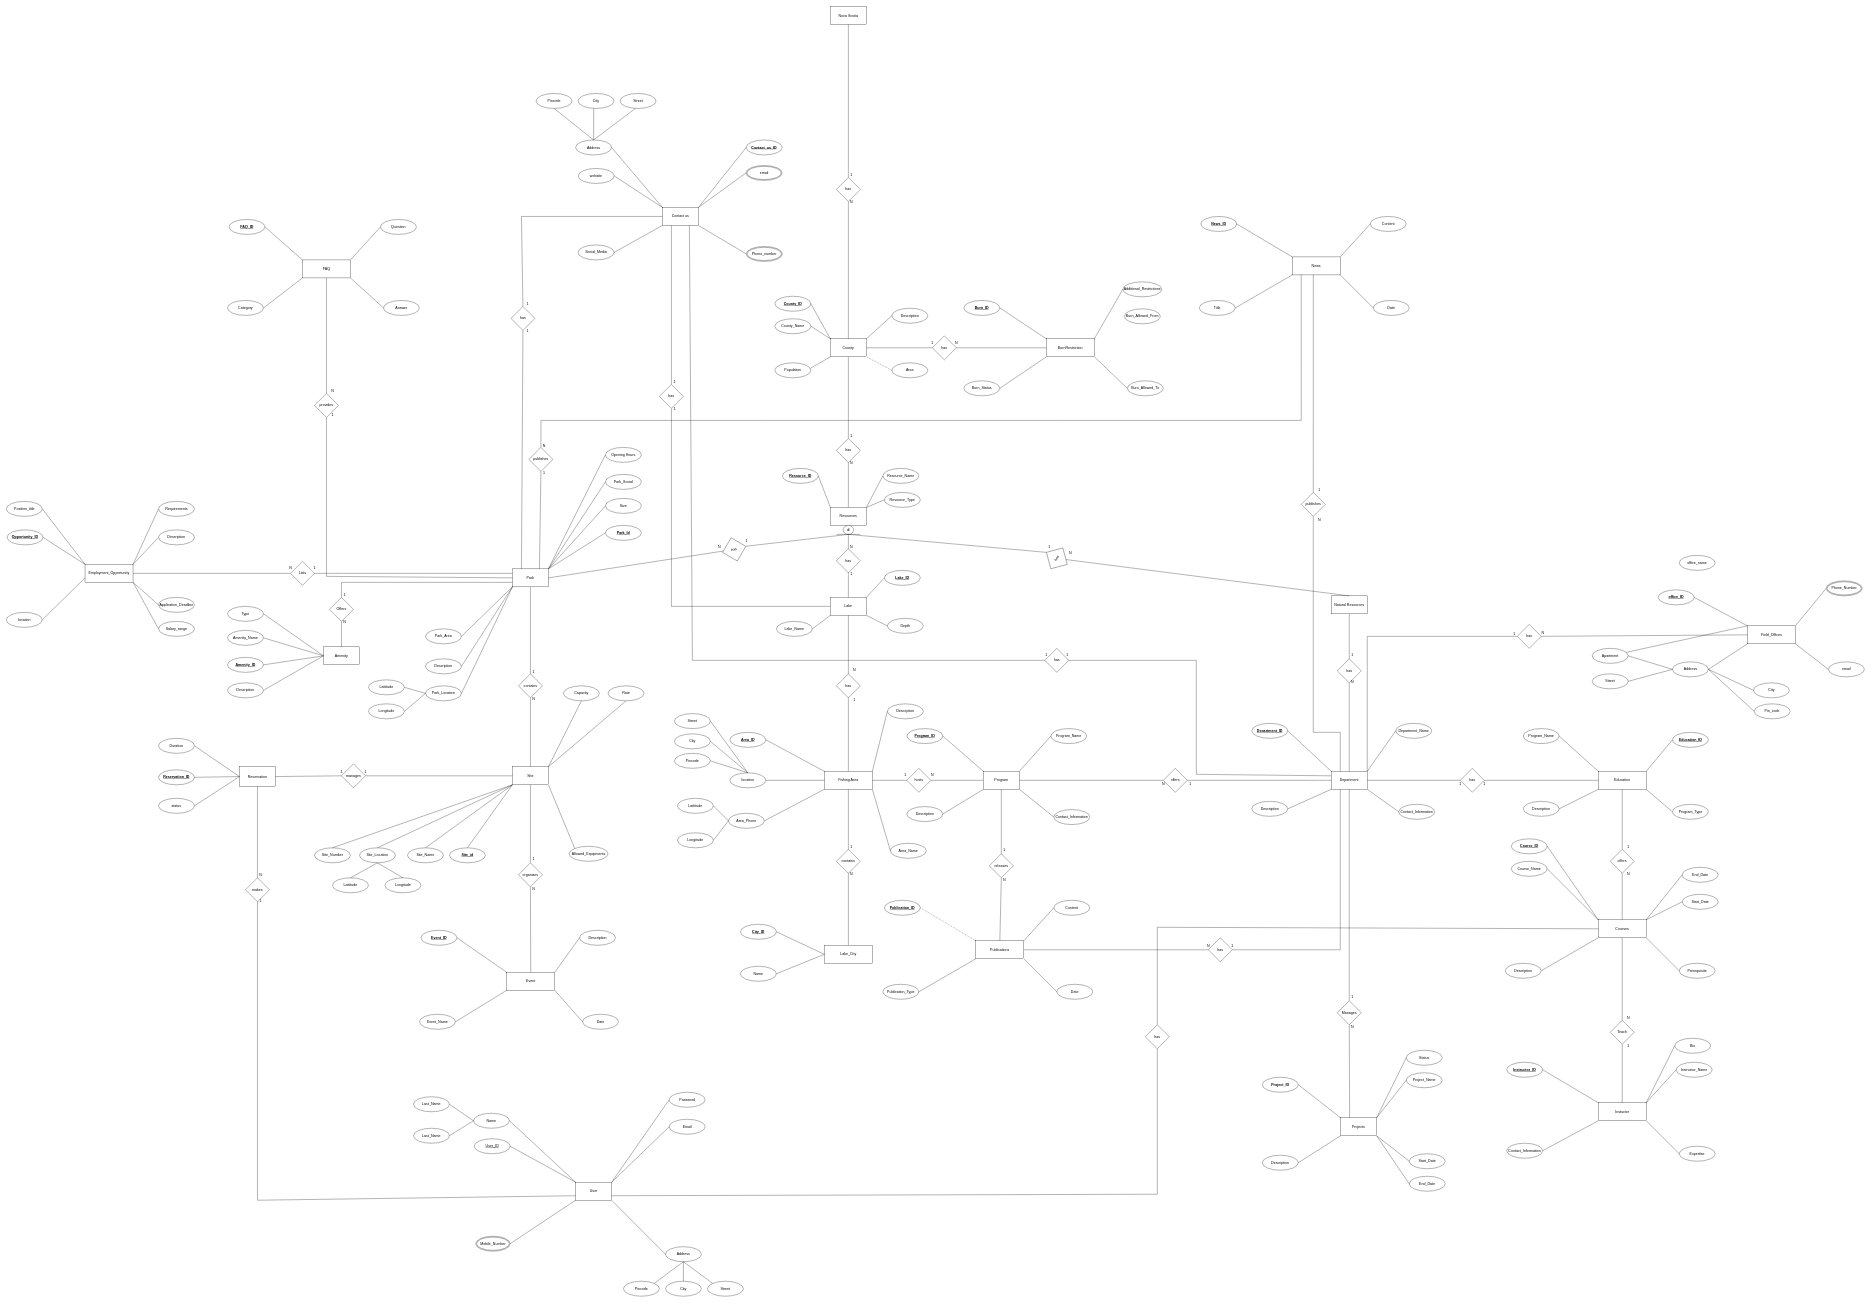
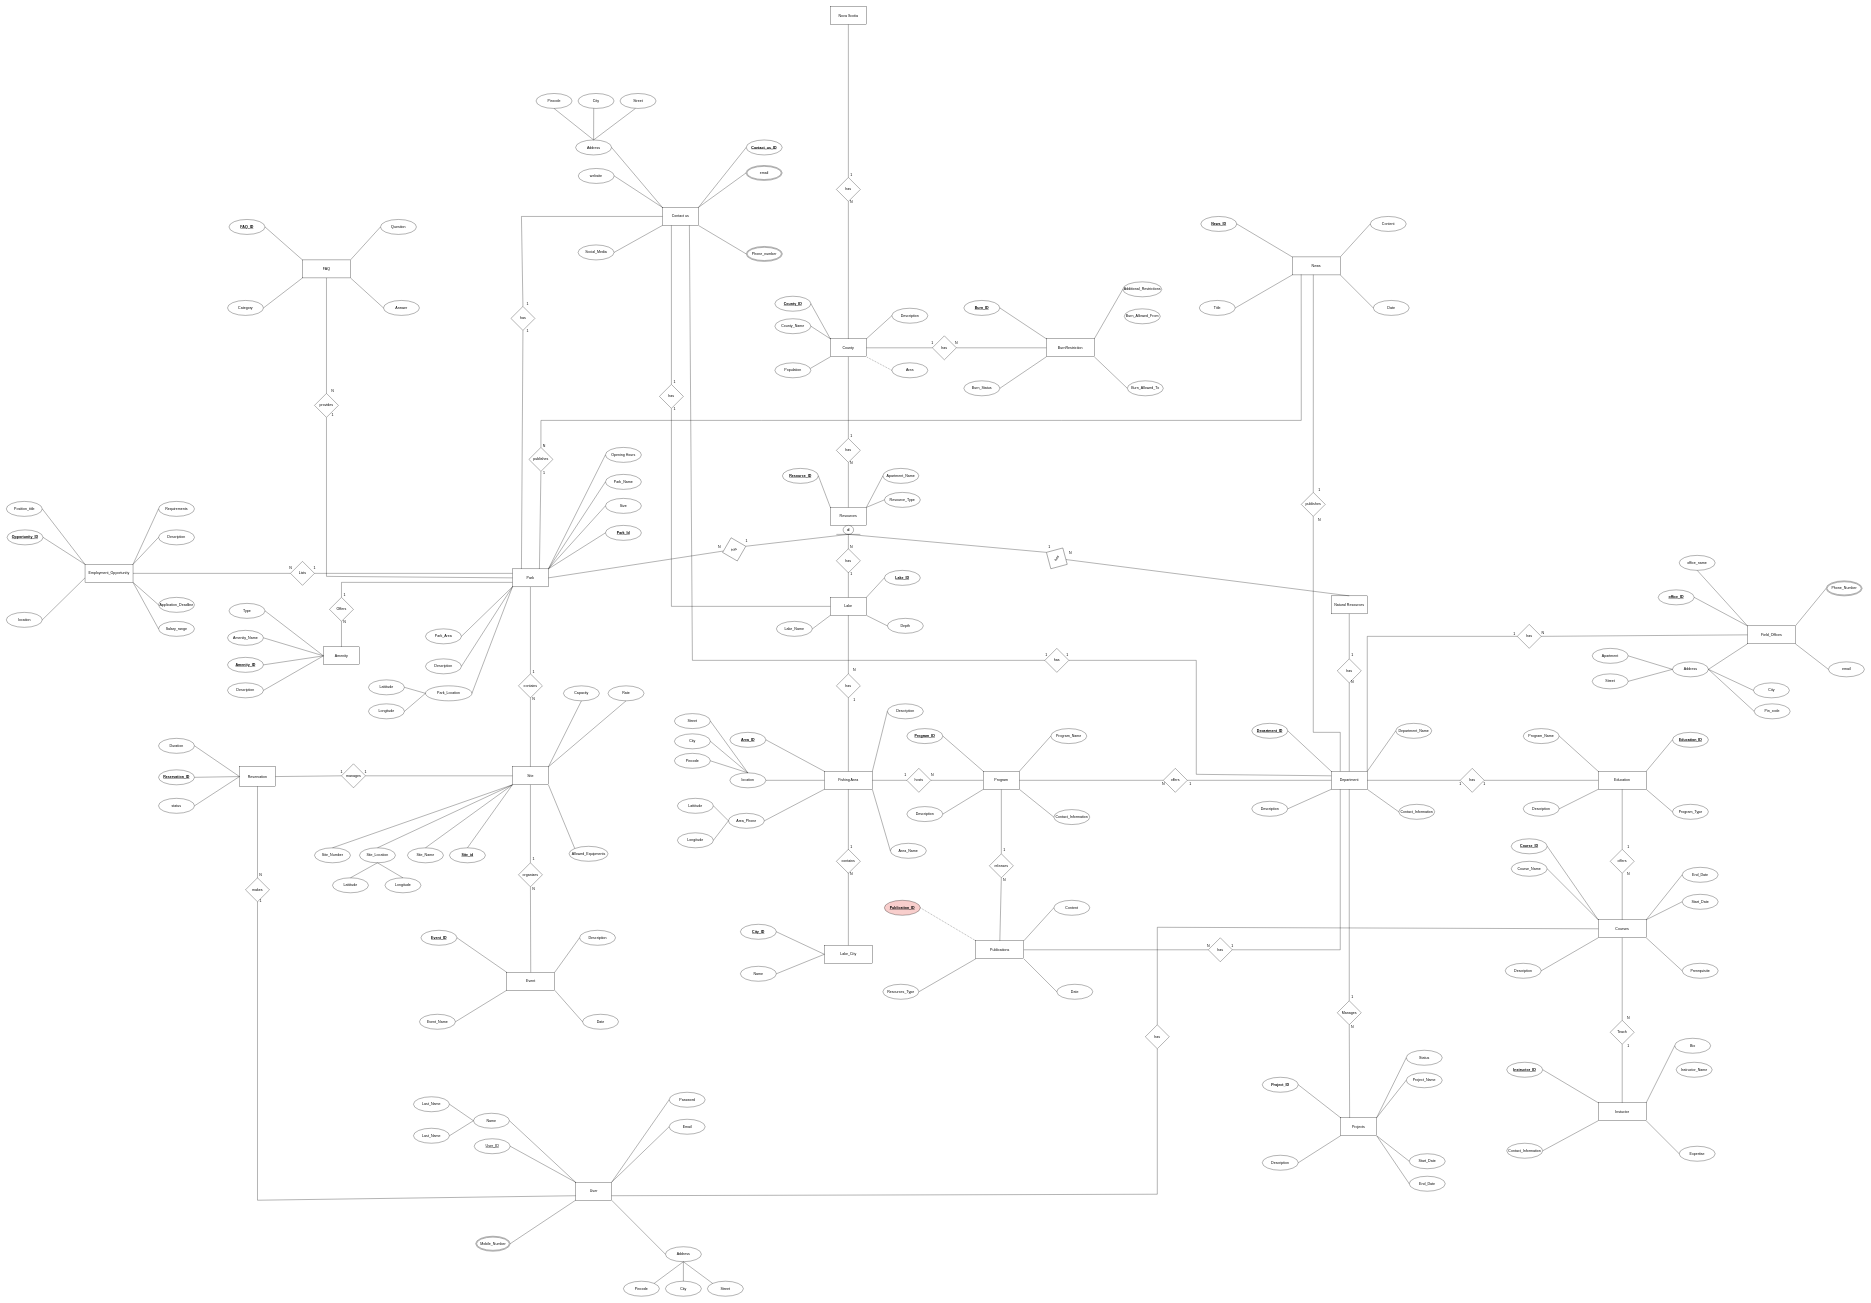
node "Resource_Name": label "Resource_Name" -> "Apartment_Name"
node "Park_Social": label "Park_Social" -> "Park_Name"
node "Type": moved (246, 614) -> (247, 611)
edge "Field_Offices" -- "Apartment": now "Field_Offices" -- "office_name"
node "Park_Location": size 36x15 -> 47x15
node "Publication_ID": fillcolor #ffffff -> #f8cecc
node "Prerequisite": moved (1698, 971) -> (1701, 971)
node "Publication_Type": label "Publication_Type" -> "Resources_Type"
edge "Instructor_Name" -- "Instuctor": removed
